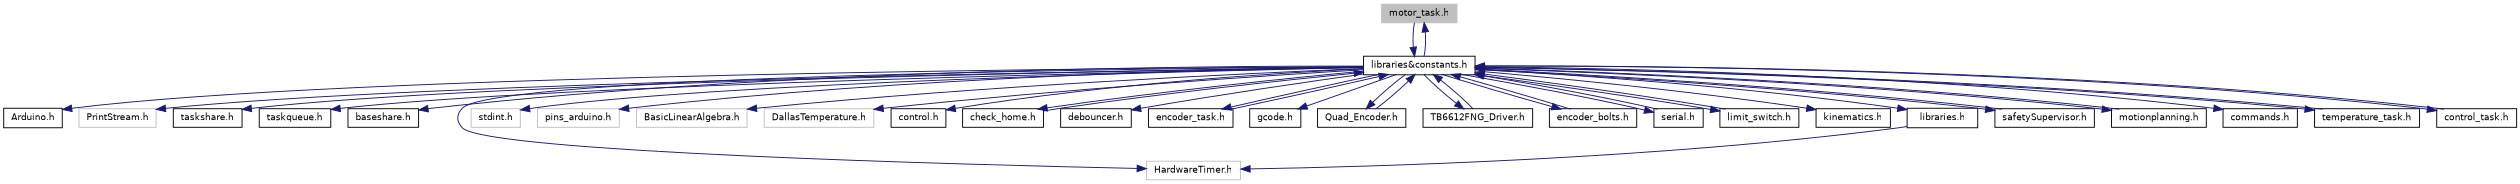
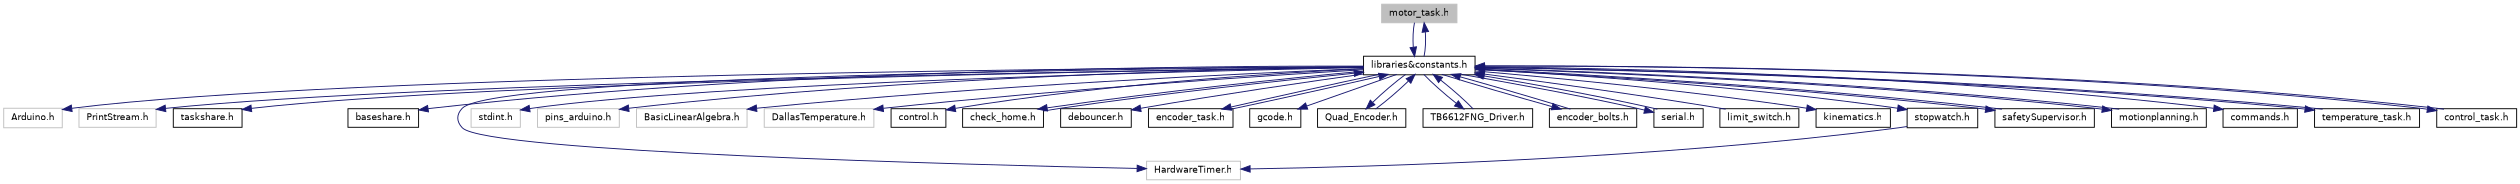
edge "libraries&constants.h" -> "limit_switch.h": removed
node "Arduino.h": color black -> grey75
node "taskqueue.h": removed
node "libraries.h": label "libraries.h" -> "stopwatch.h"
